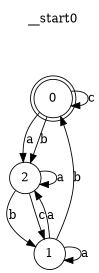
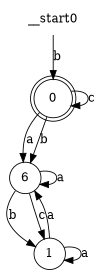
node "2": label "2" -> "6"
edge "1" -> "0": now "__start0" -> "0"
